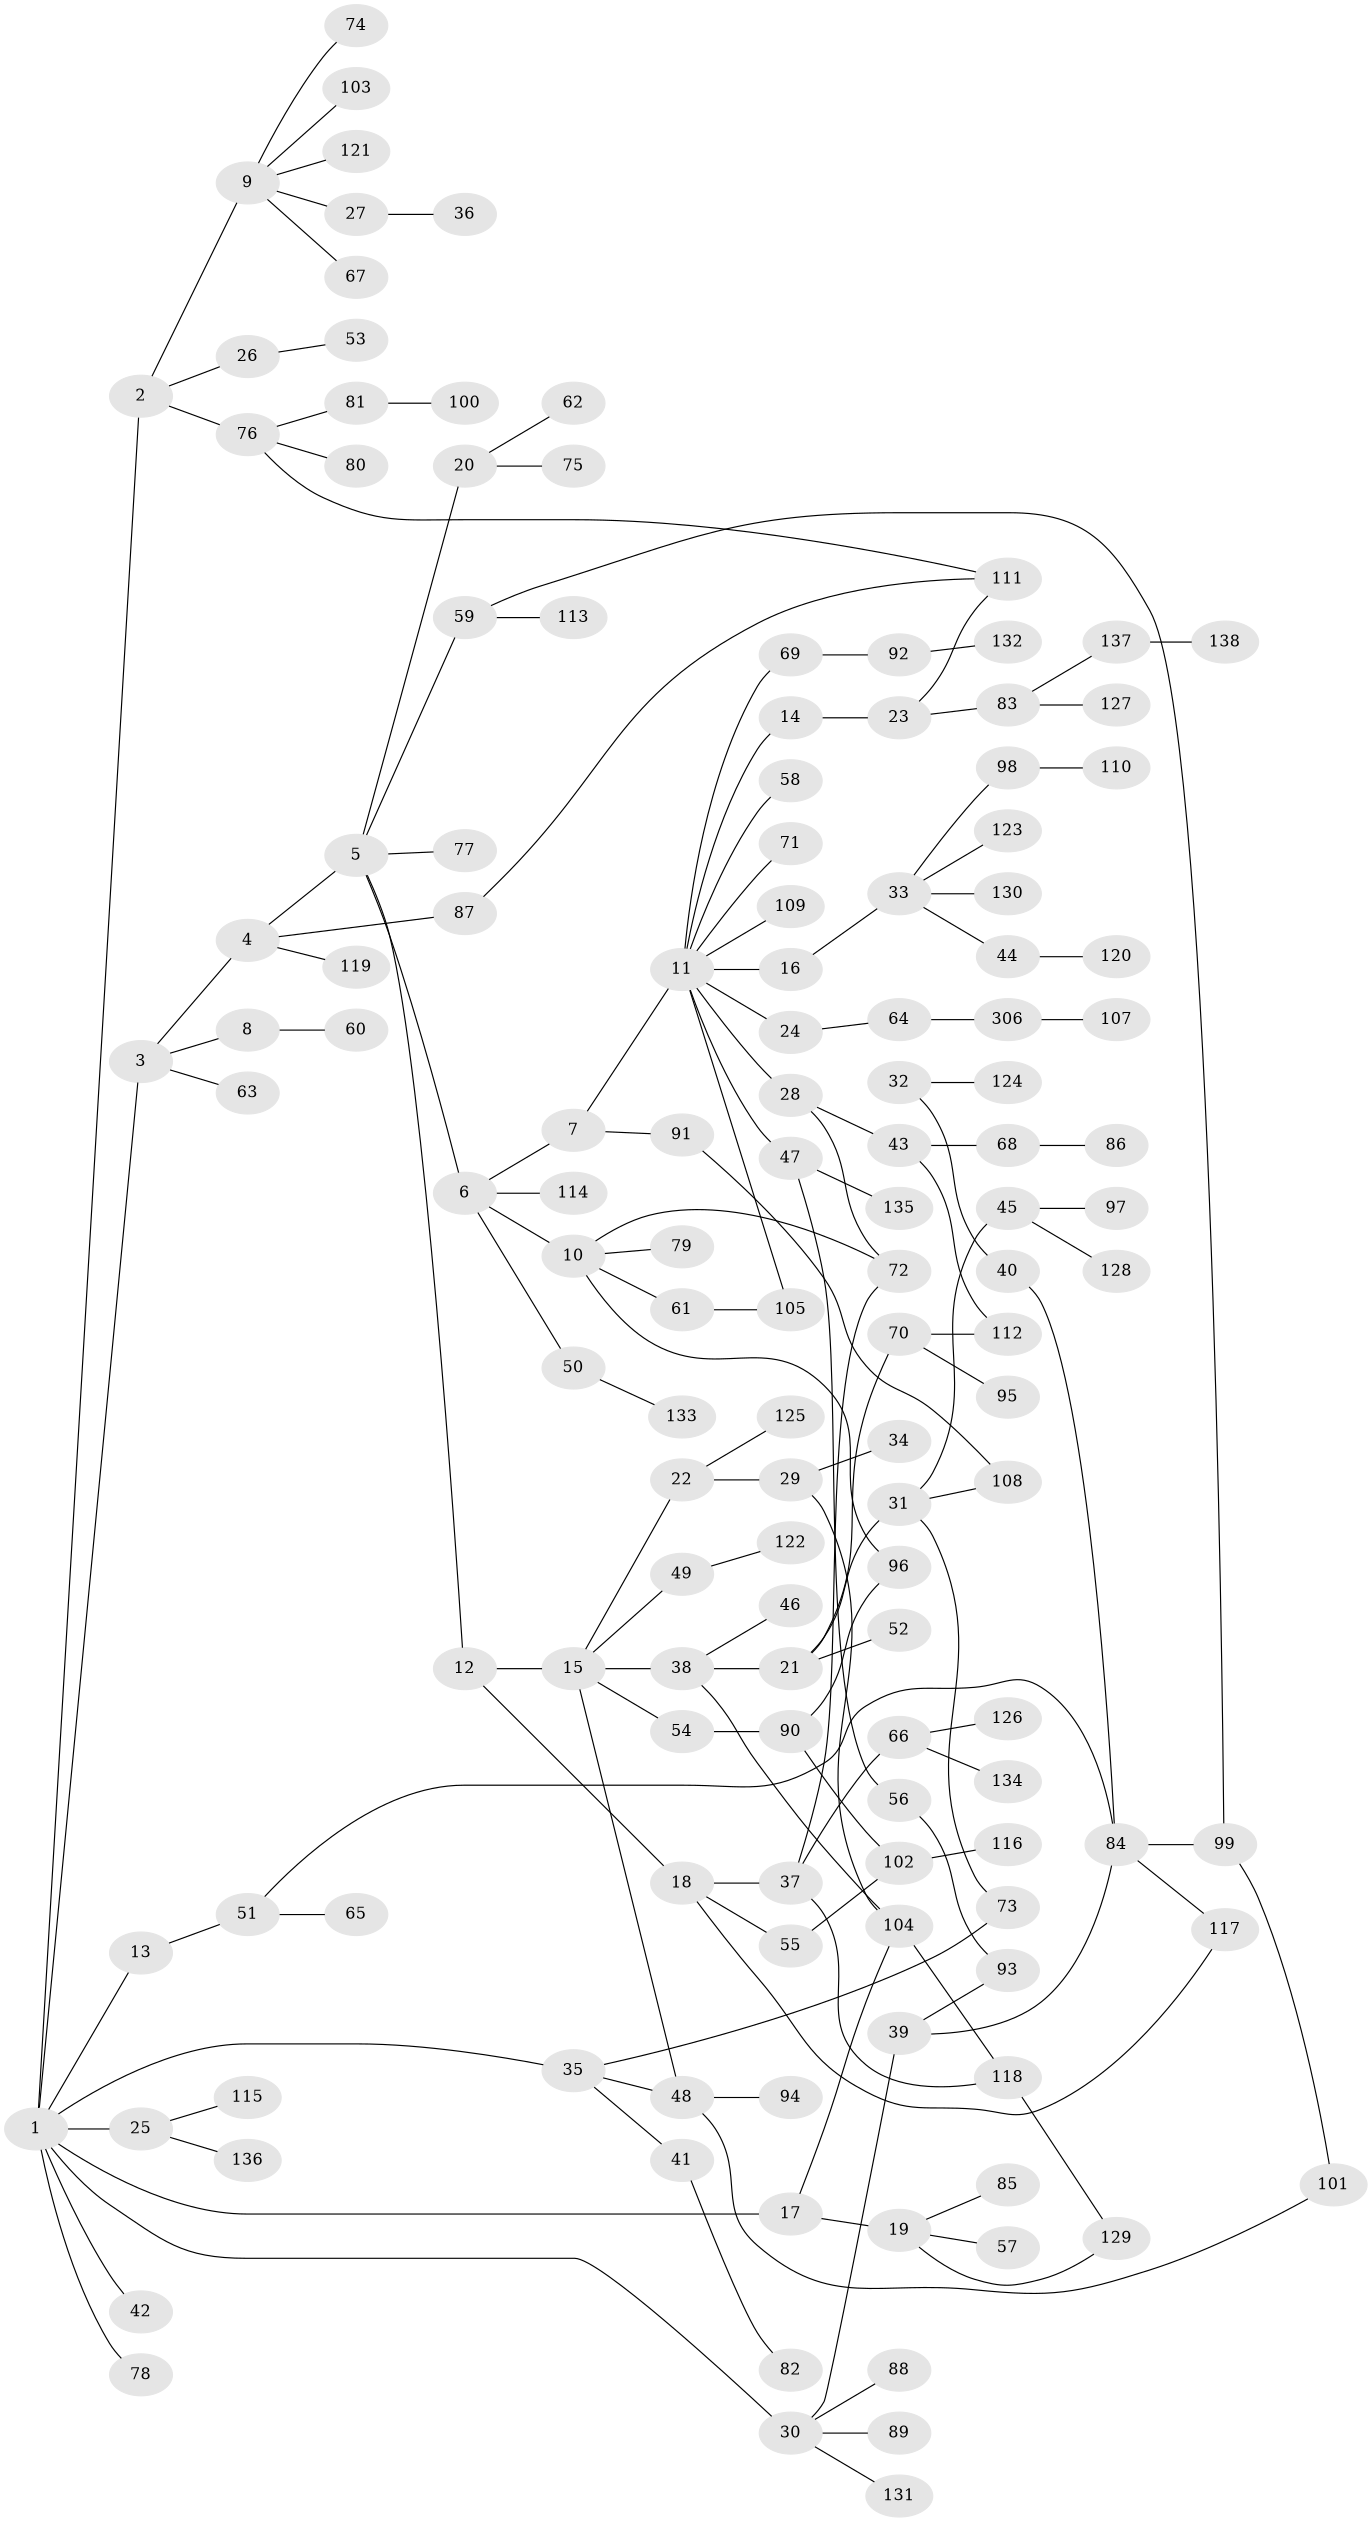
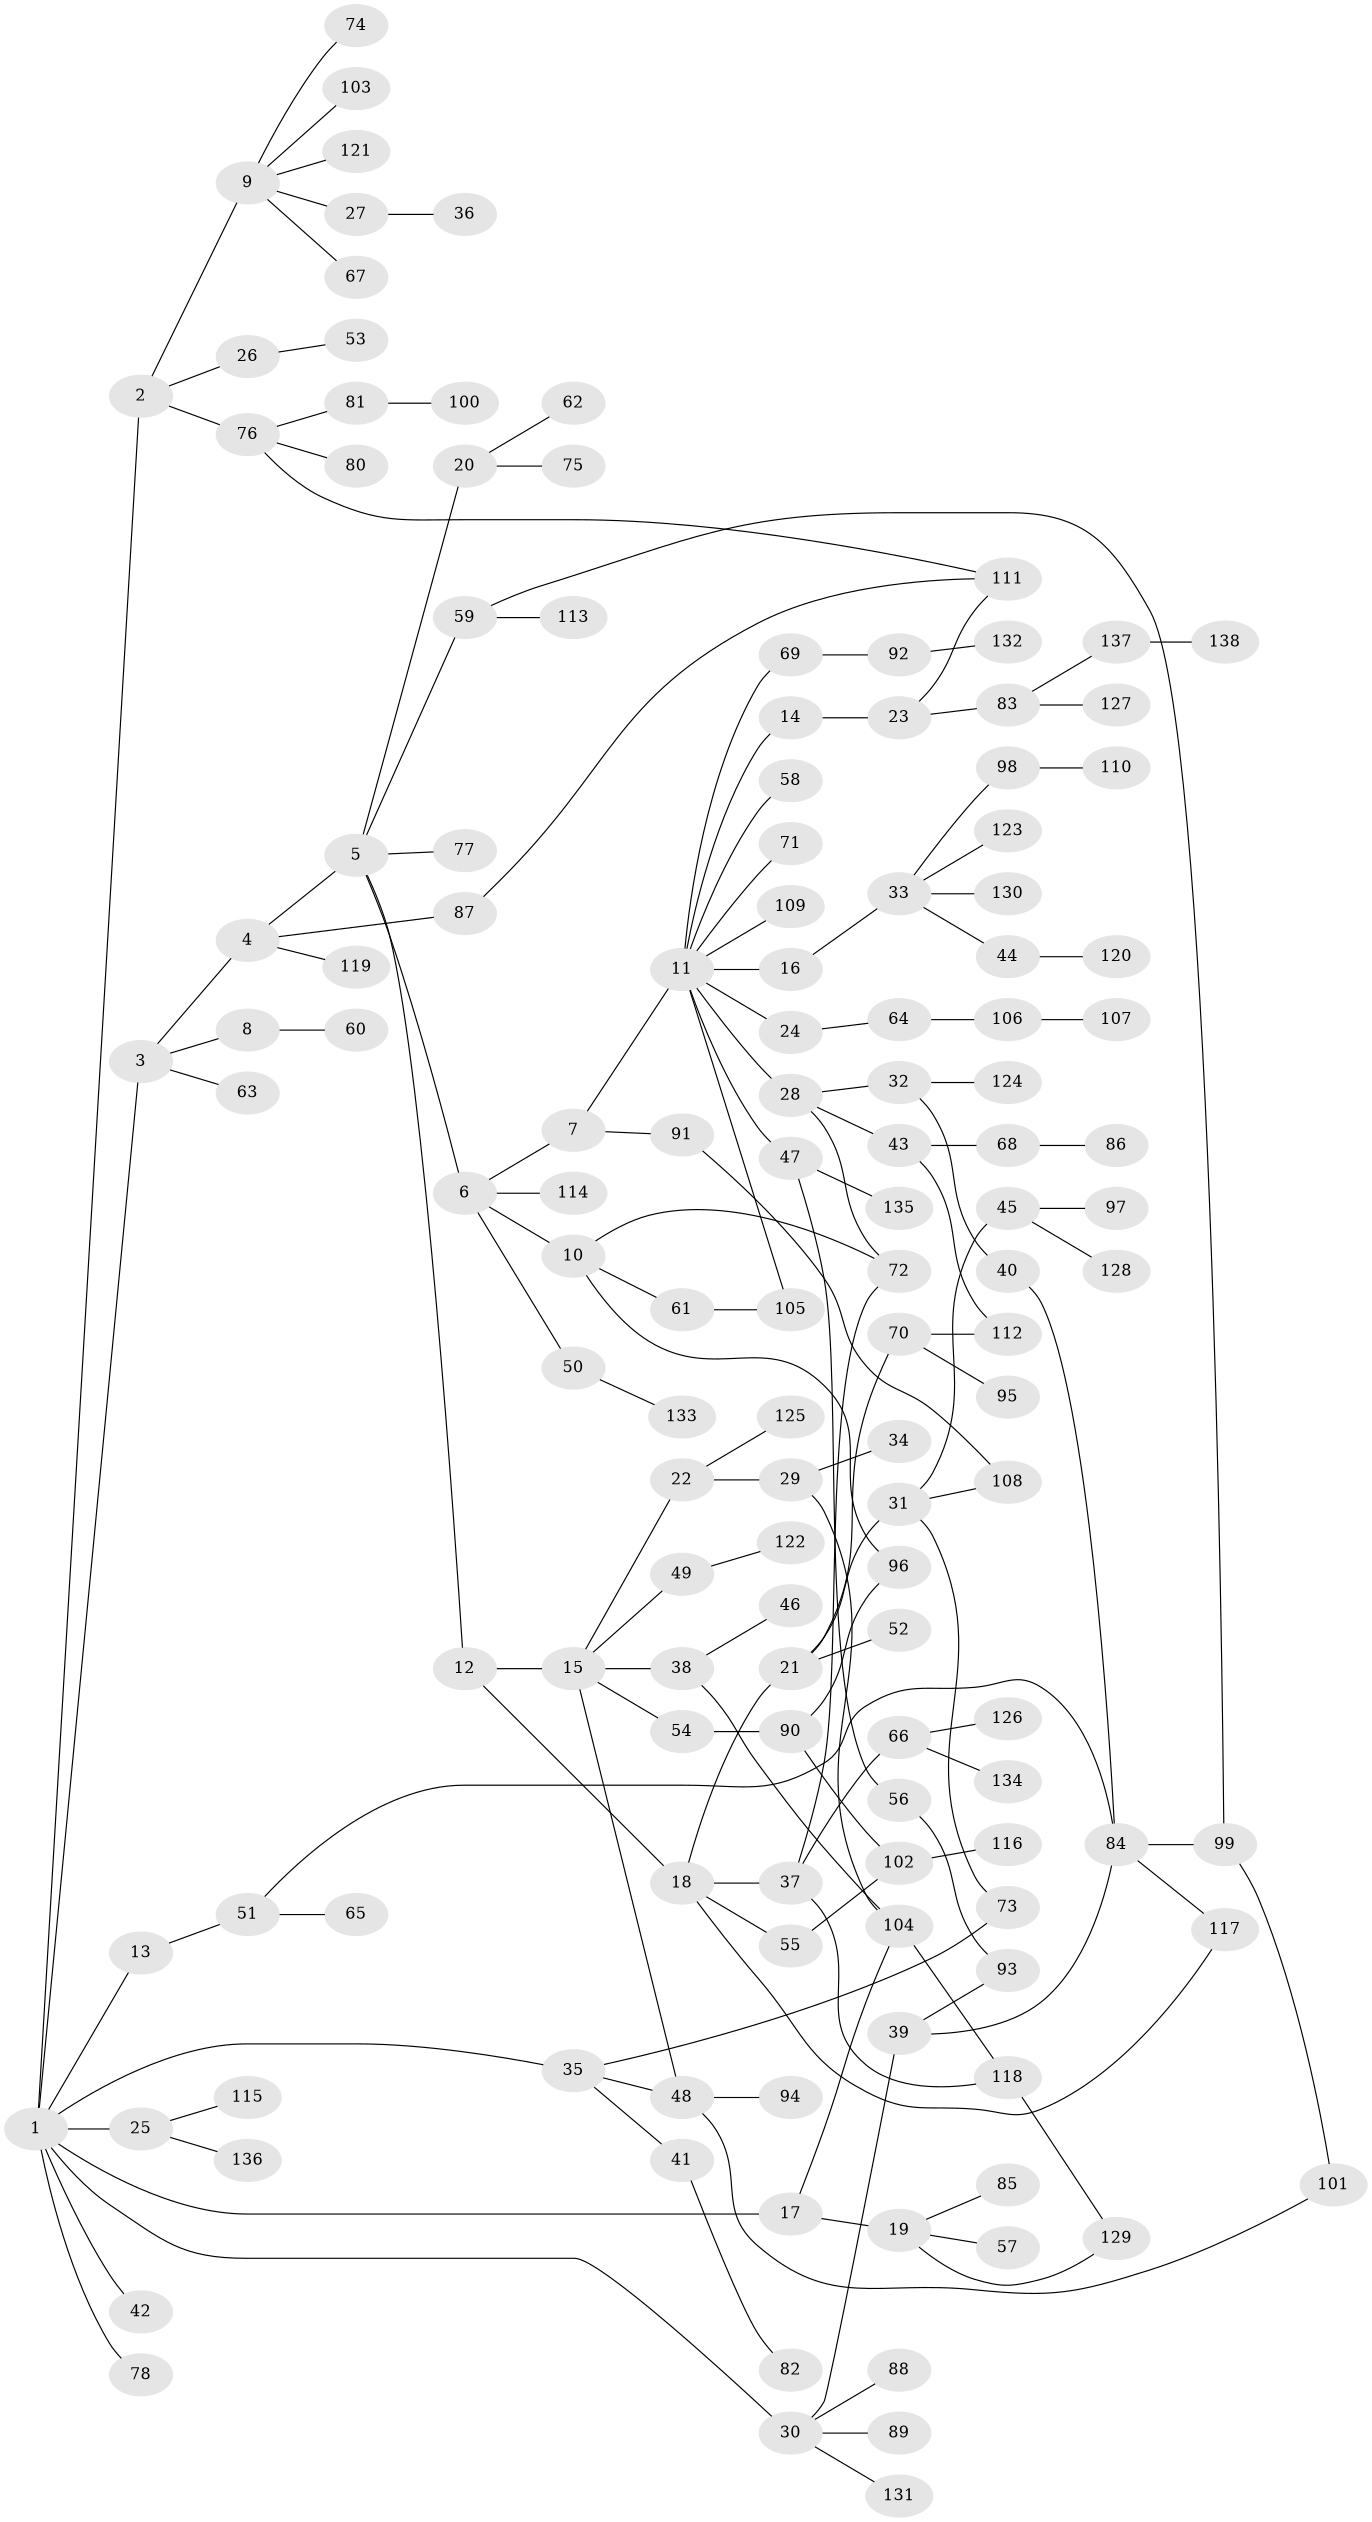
node "306": label "306" -> "106"
edge "32" -- "28": added
node "79": removed
edge "38" -- "21": now "18" -- "21"
